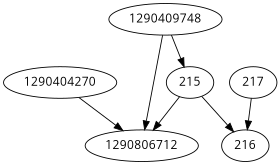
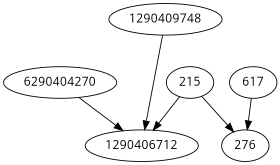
edge "1290409748" -> "215": removed
node "1290404270": label "1290404270" -> "6290404270"
node "217": label "217" -> "617"
node "1290806712": label "1290806712" -> "1290406712"
node "216": label "216" -> "276"
